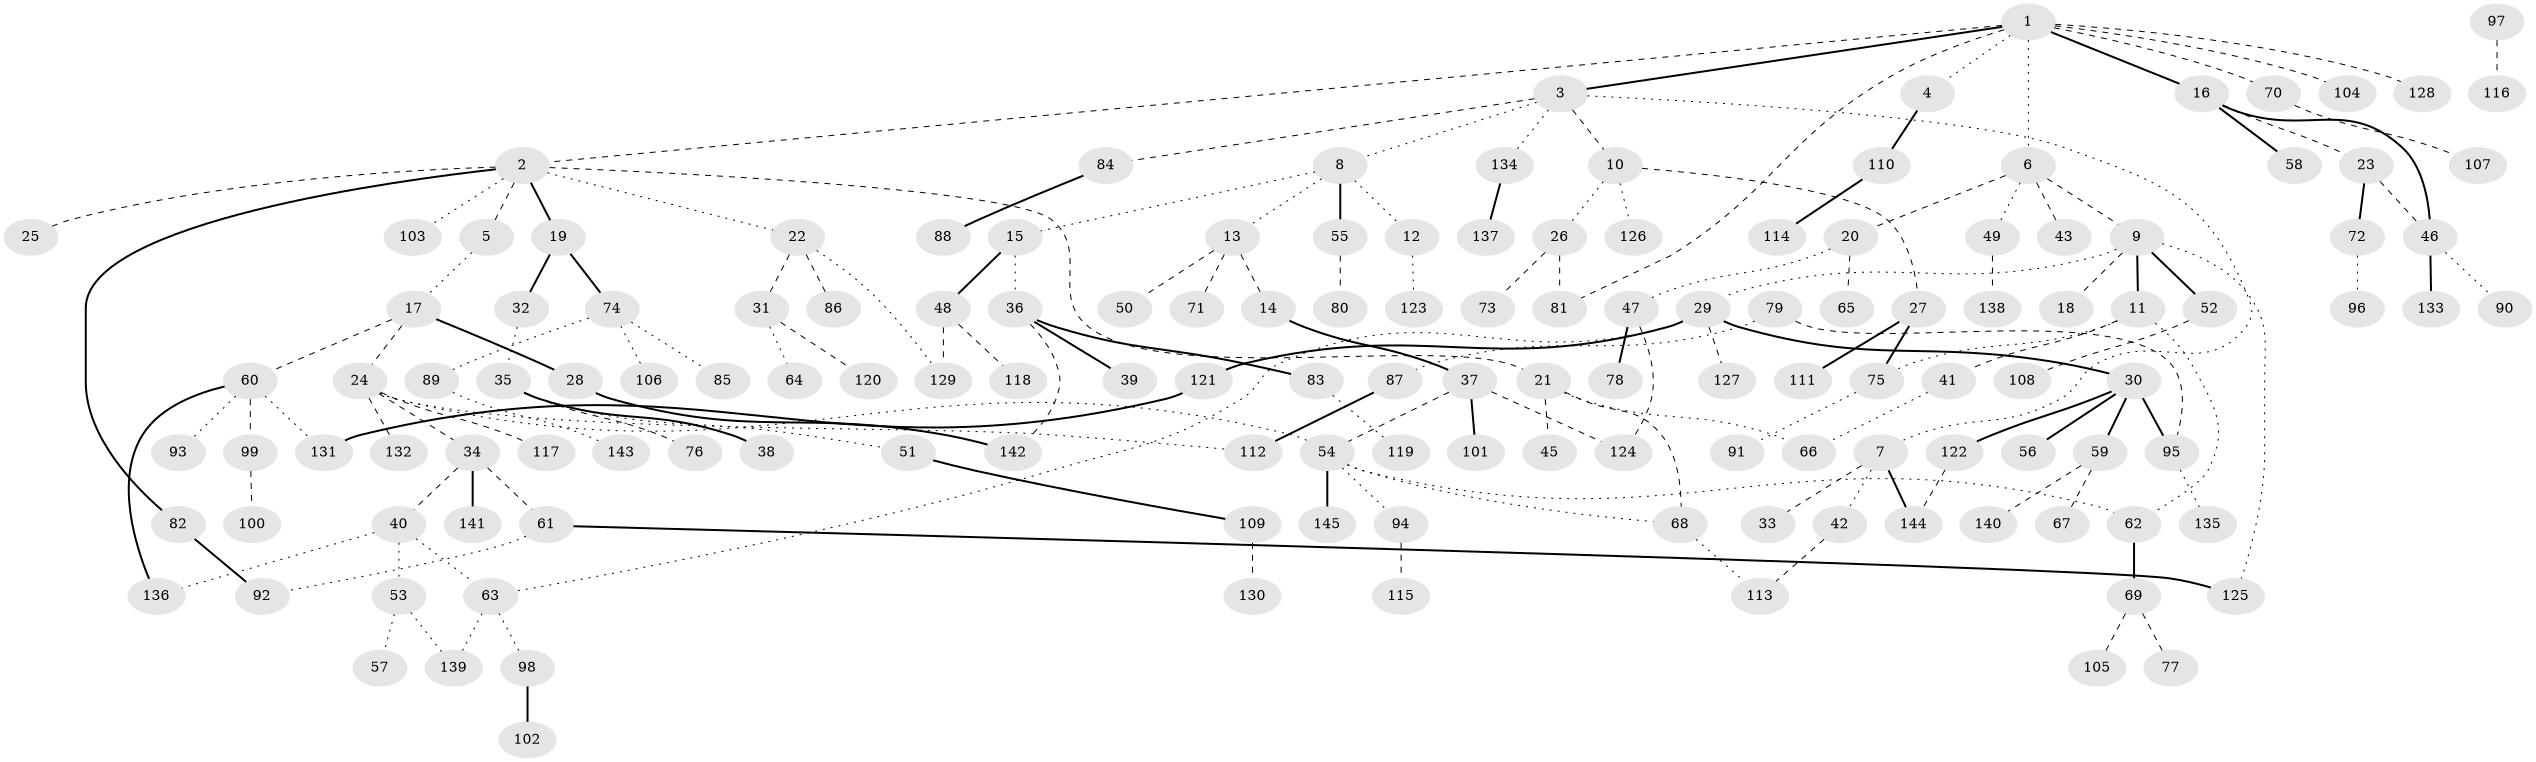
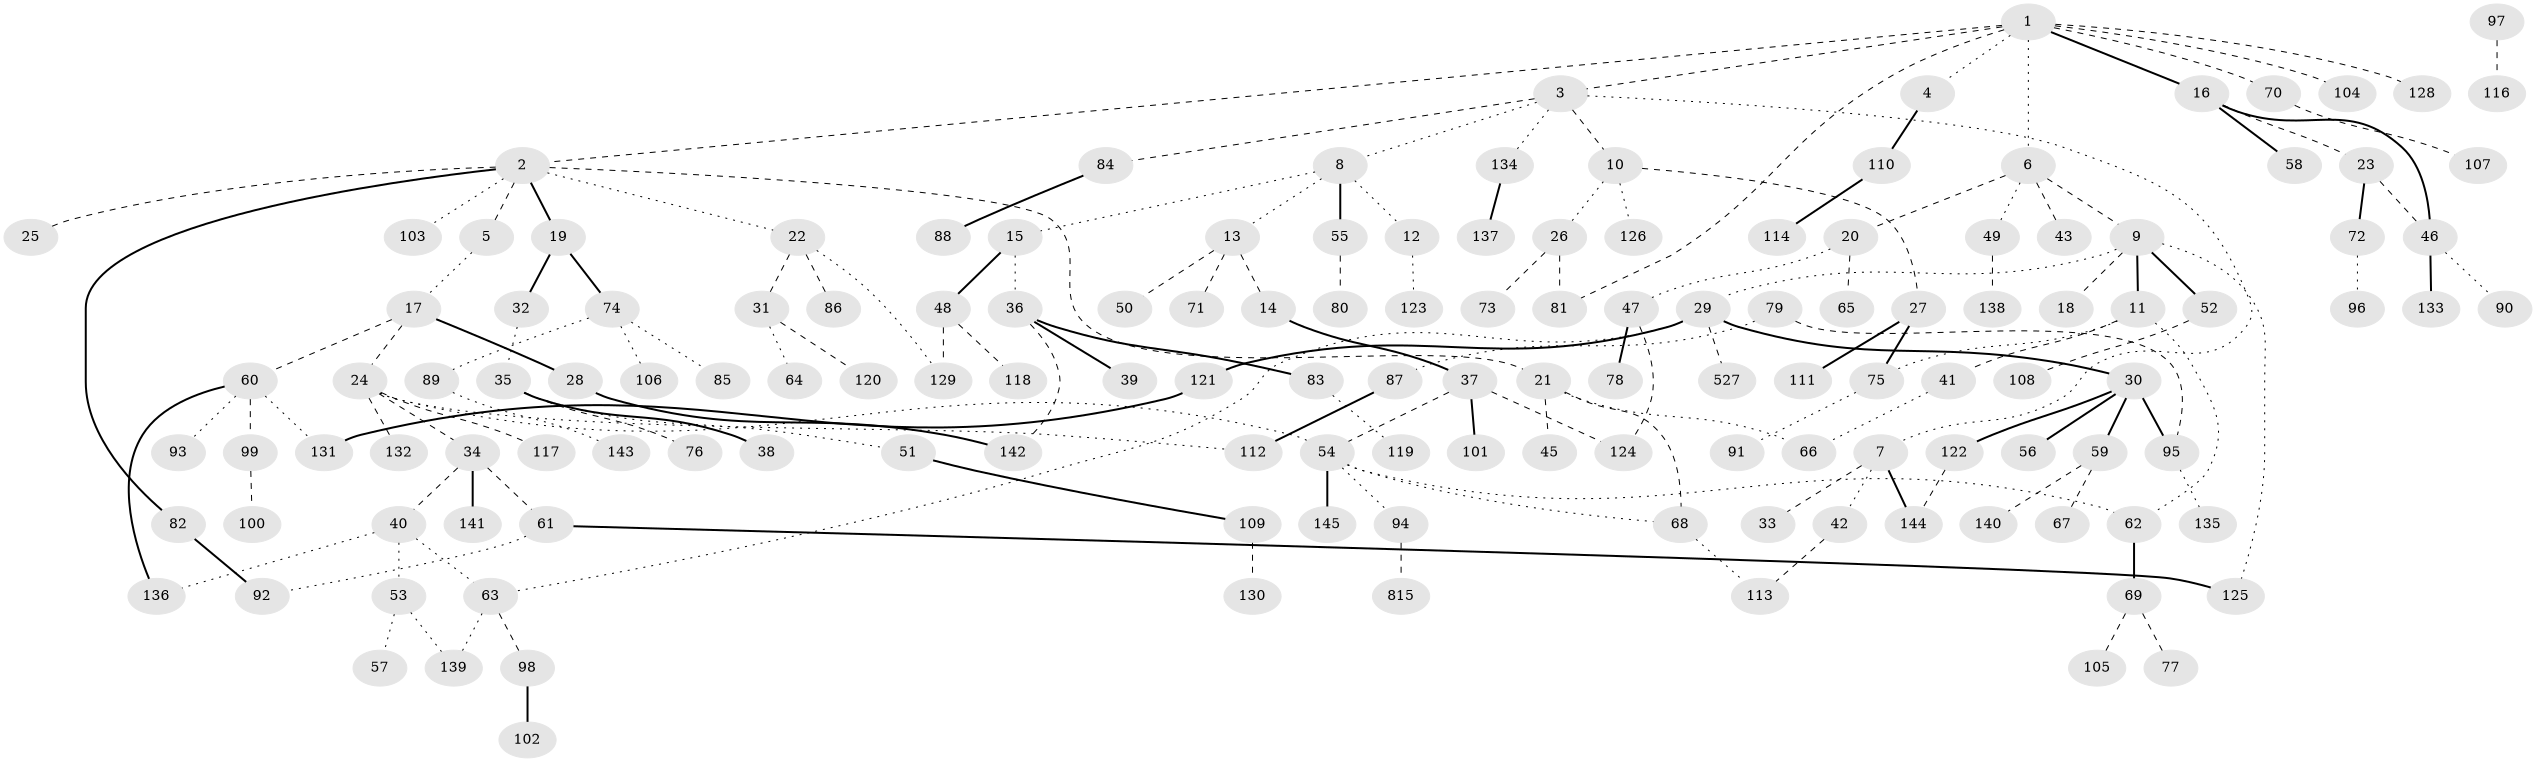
edge "1" -- "3": style bold -> dashed
node "127": label "127" -> "527"
node "115": label "115" -> "815"
edge "63" -- "98": style dotted -> dashed
